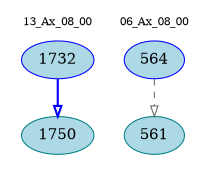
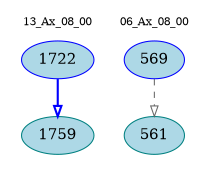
node "1732": label "1732" -> "1722"
node "564": label "564" -> "569"
node "1750": label "1750" -> "1759"
